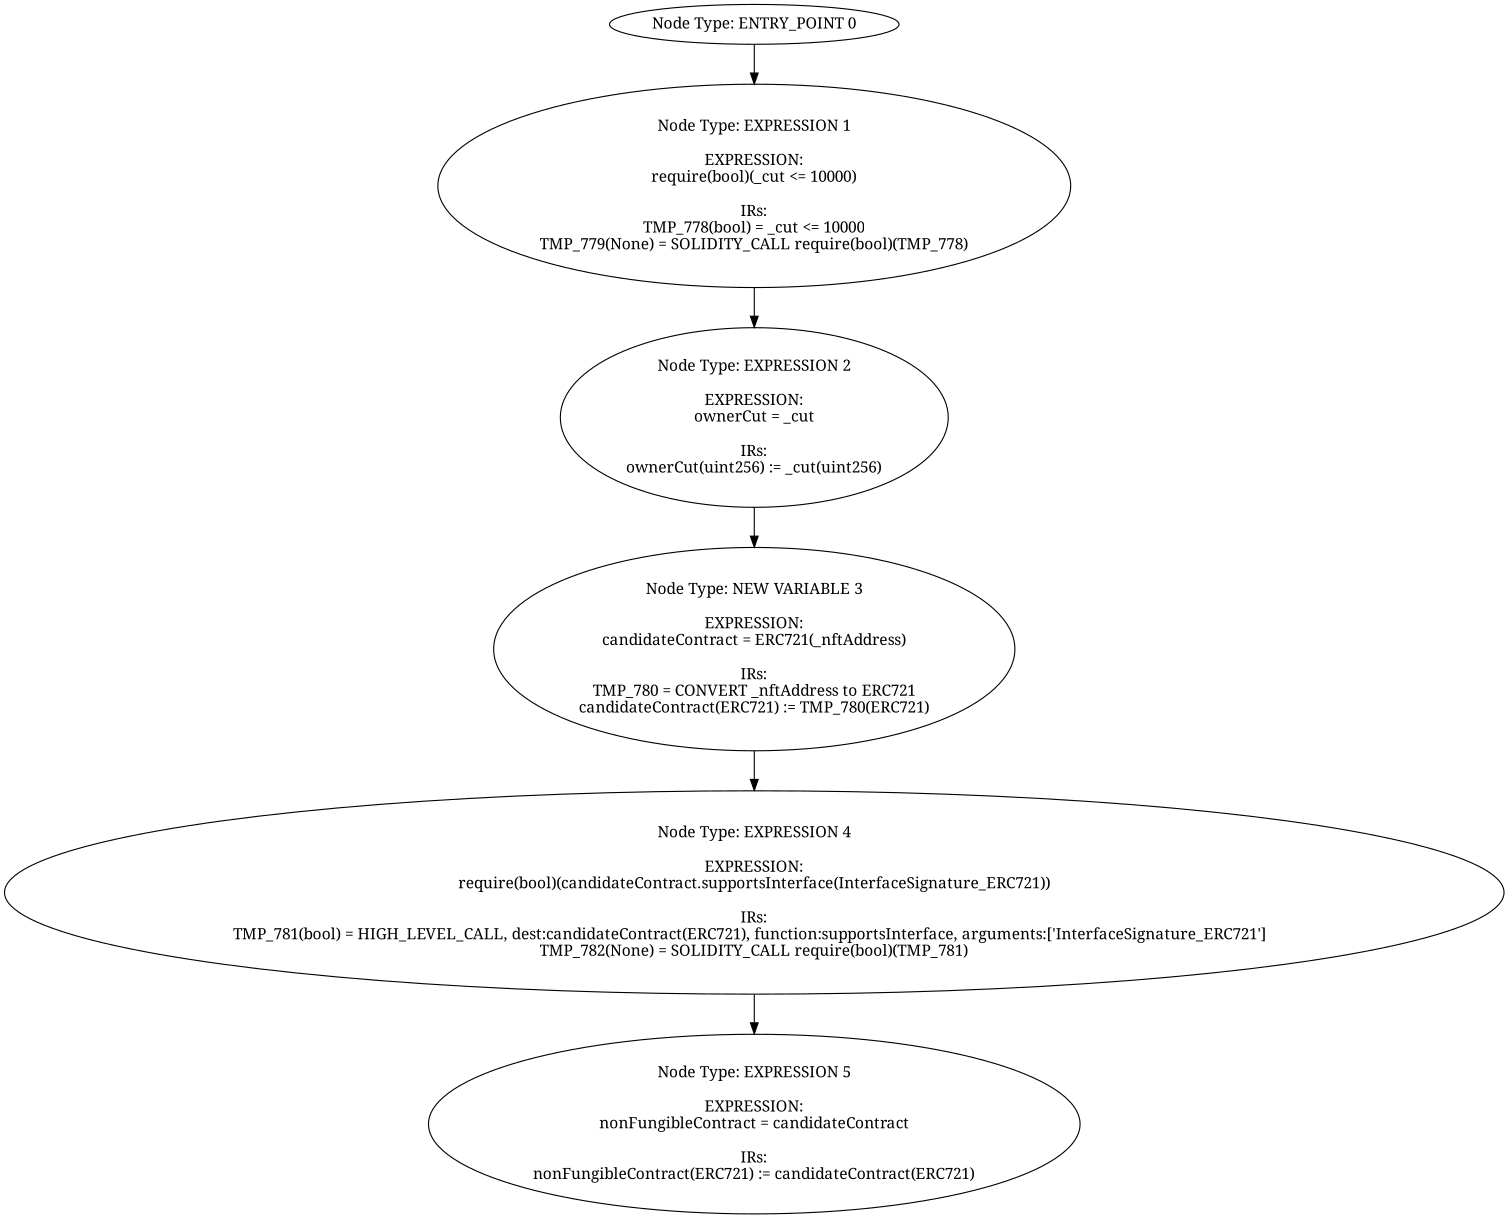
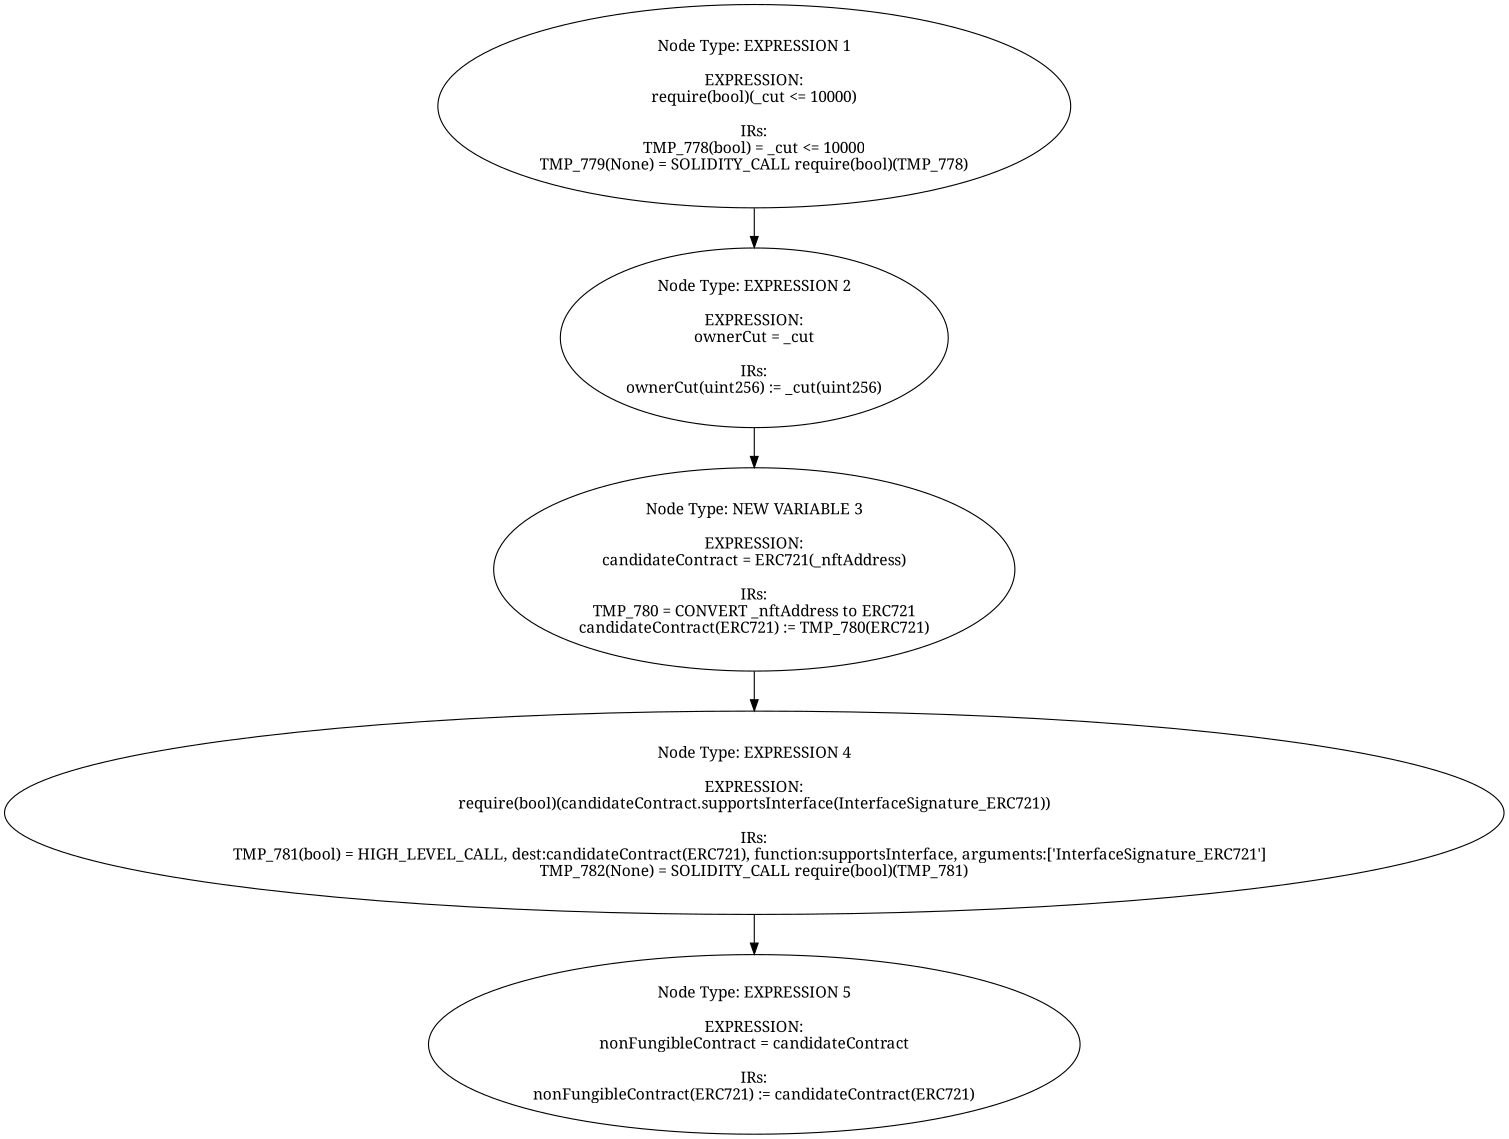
node "Node Type: ENTRY_POINT 0": removed
